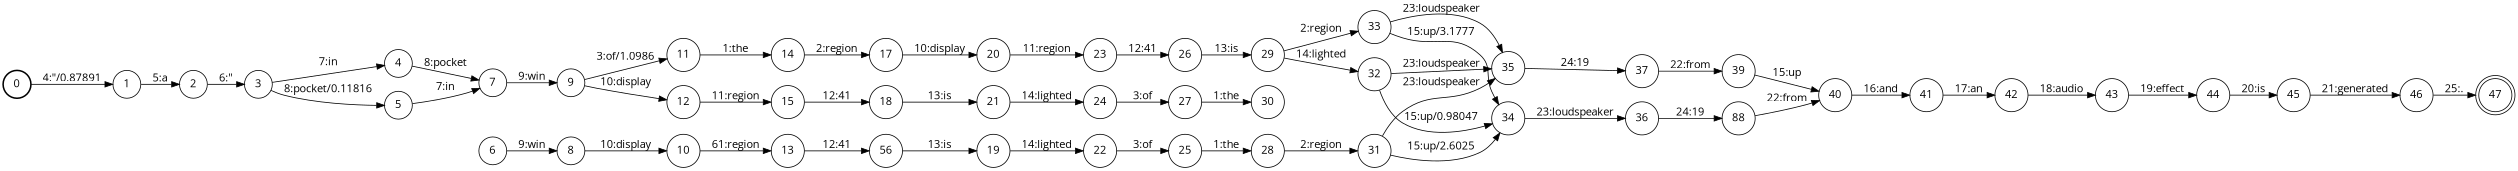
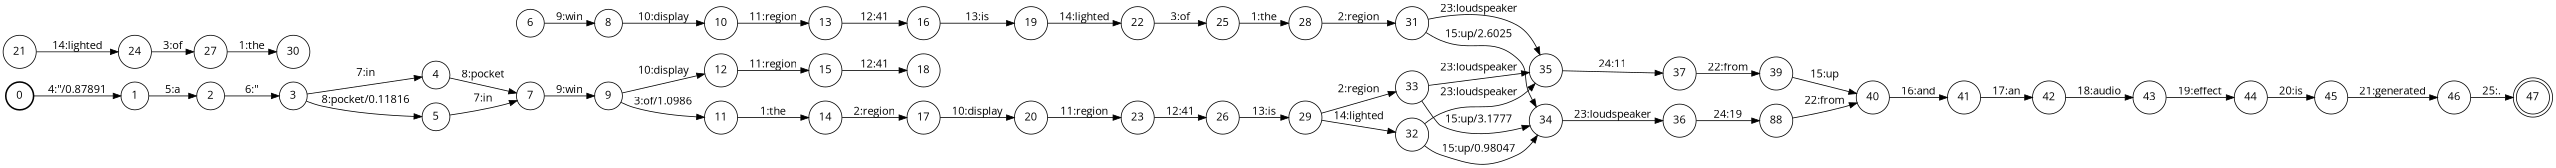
edge "35" -> "37": label "24:19" -> "24:11"
edge "18" -> "21": removed, label "13:is"
edge "10" -> "13": label "61:region" -> "11:region"
node "56": label "56" -> "16"
